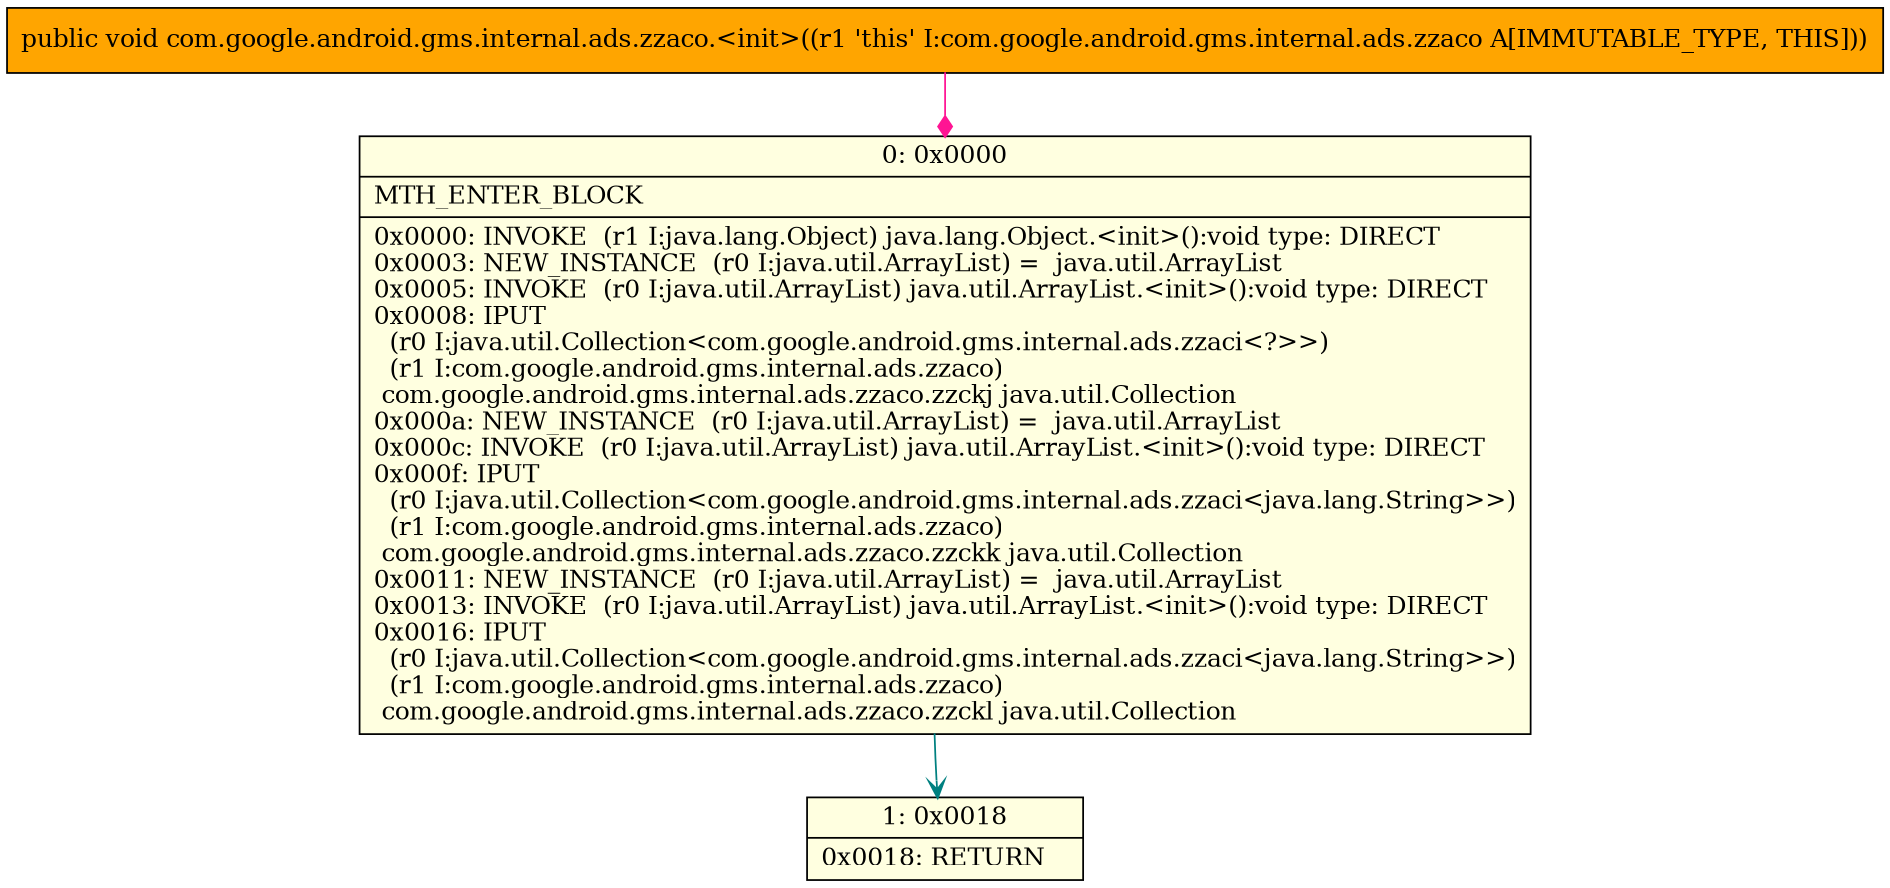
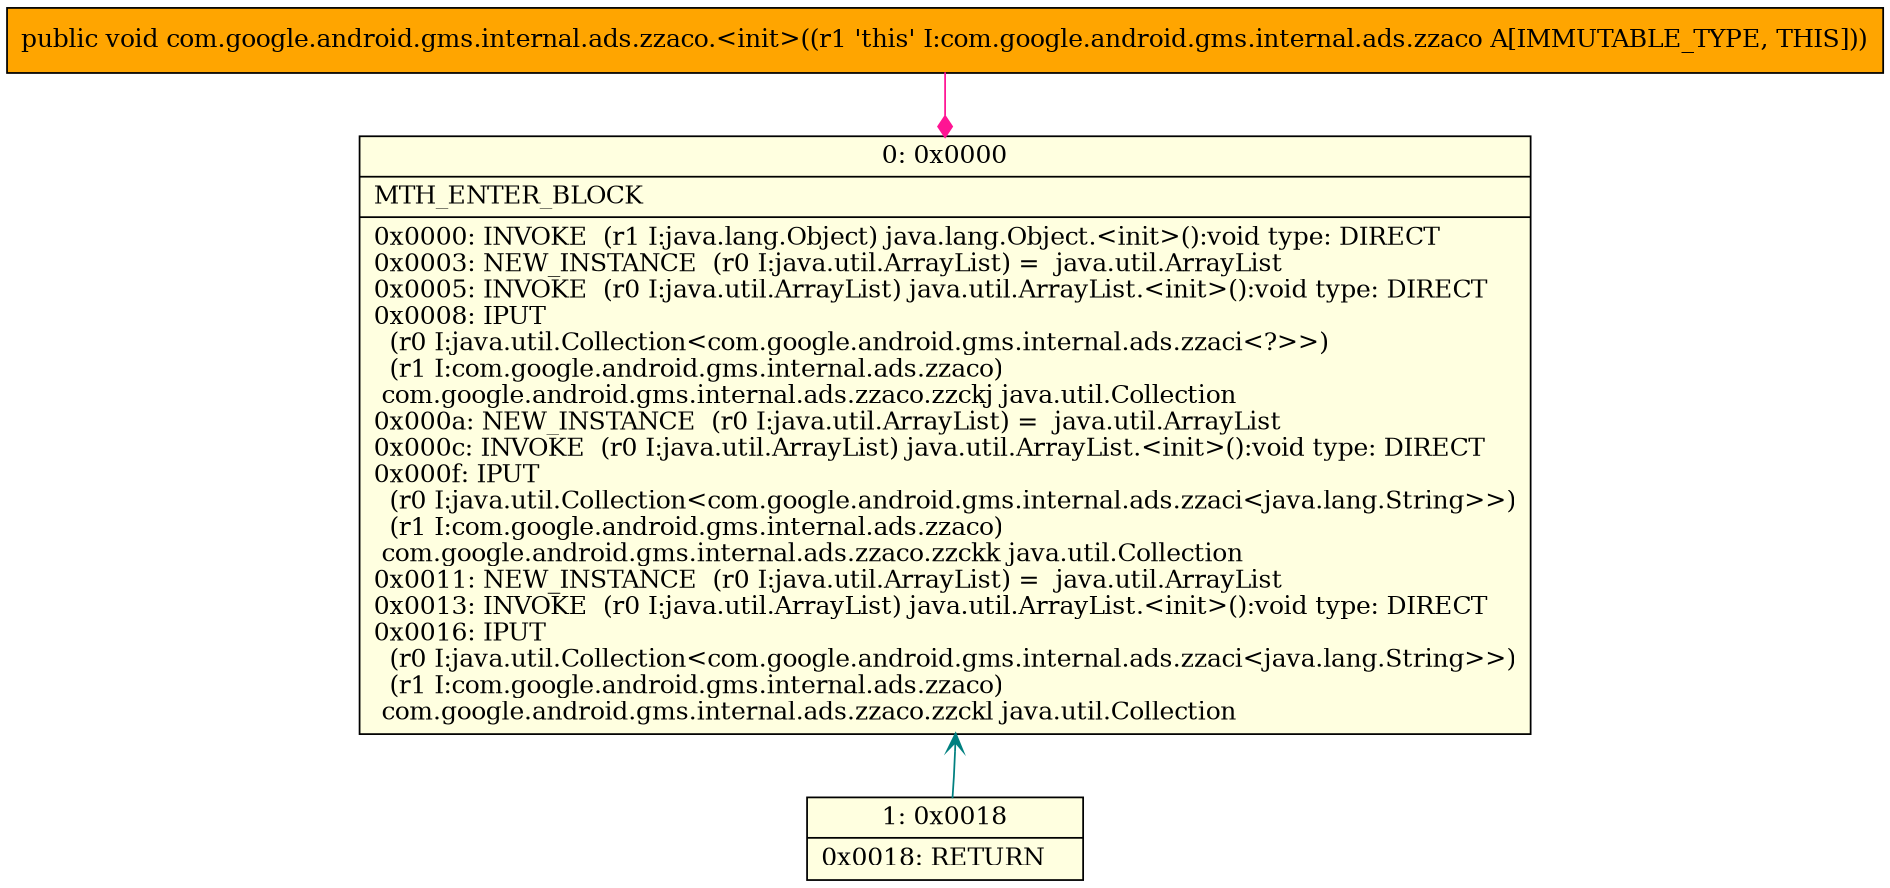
edge "0: 0x0000" -> "1: 0x0018": reversed
